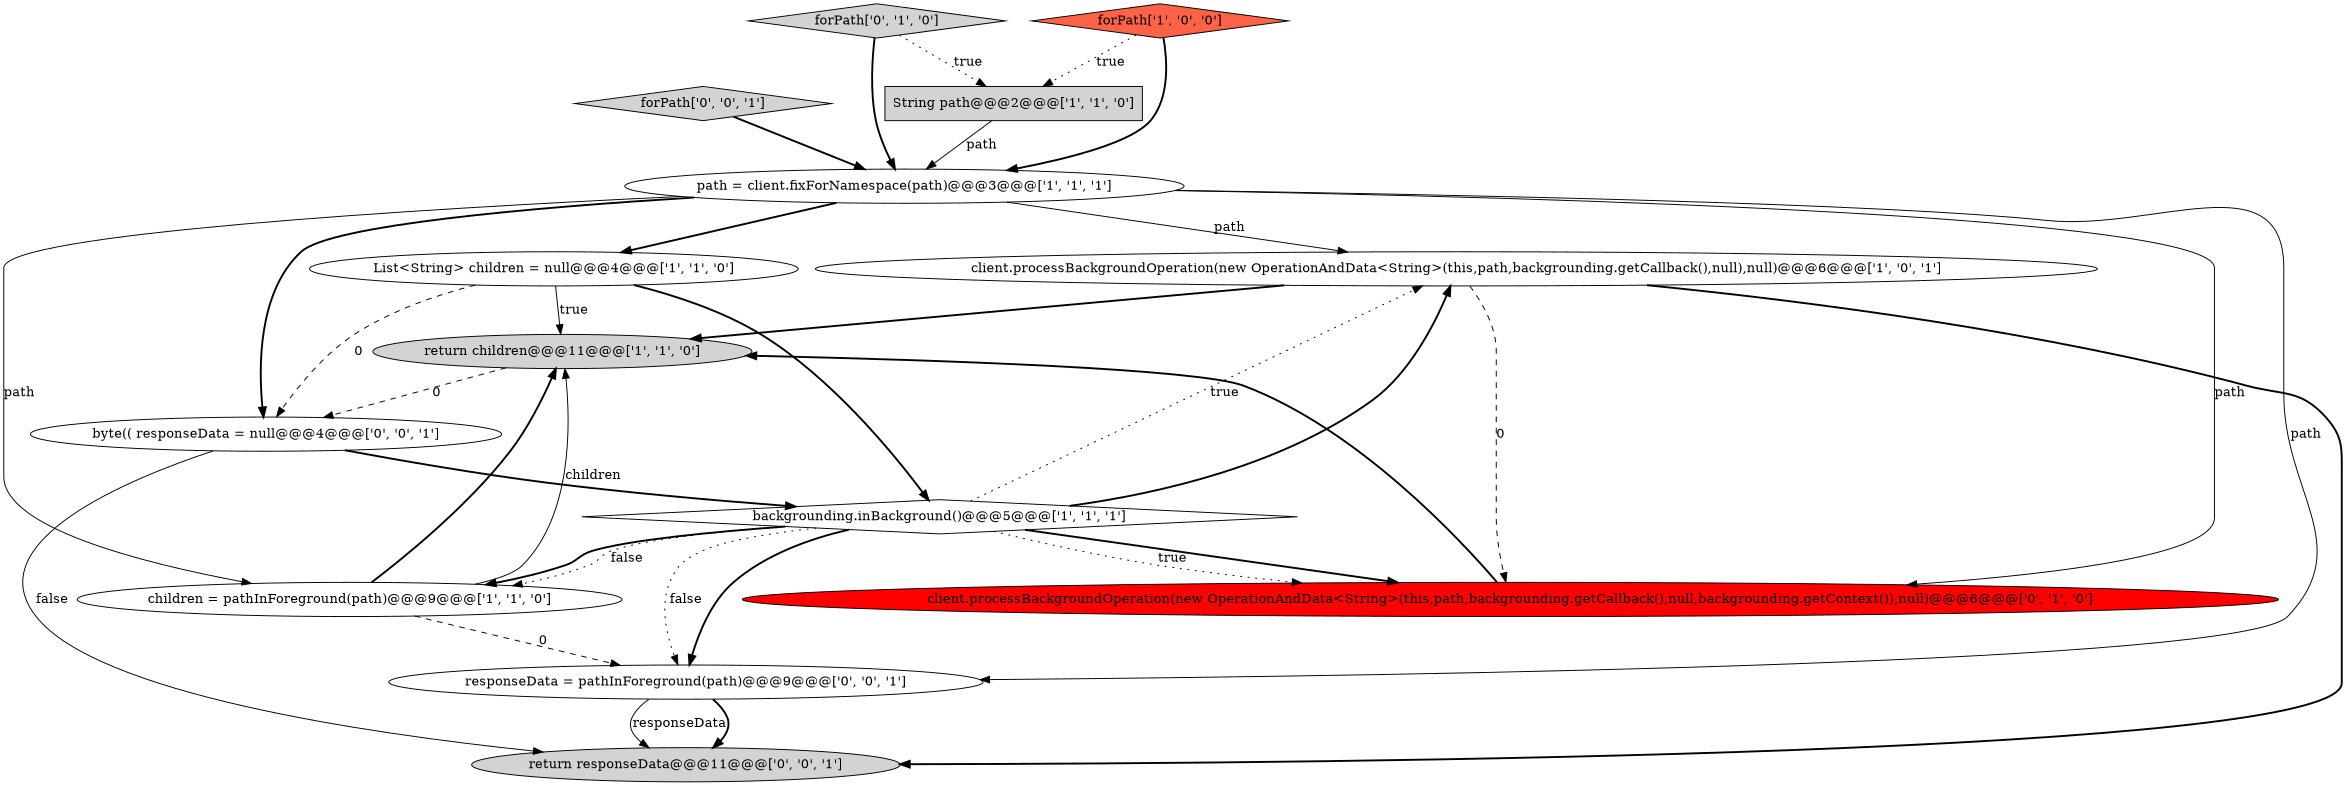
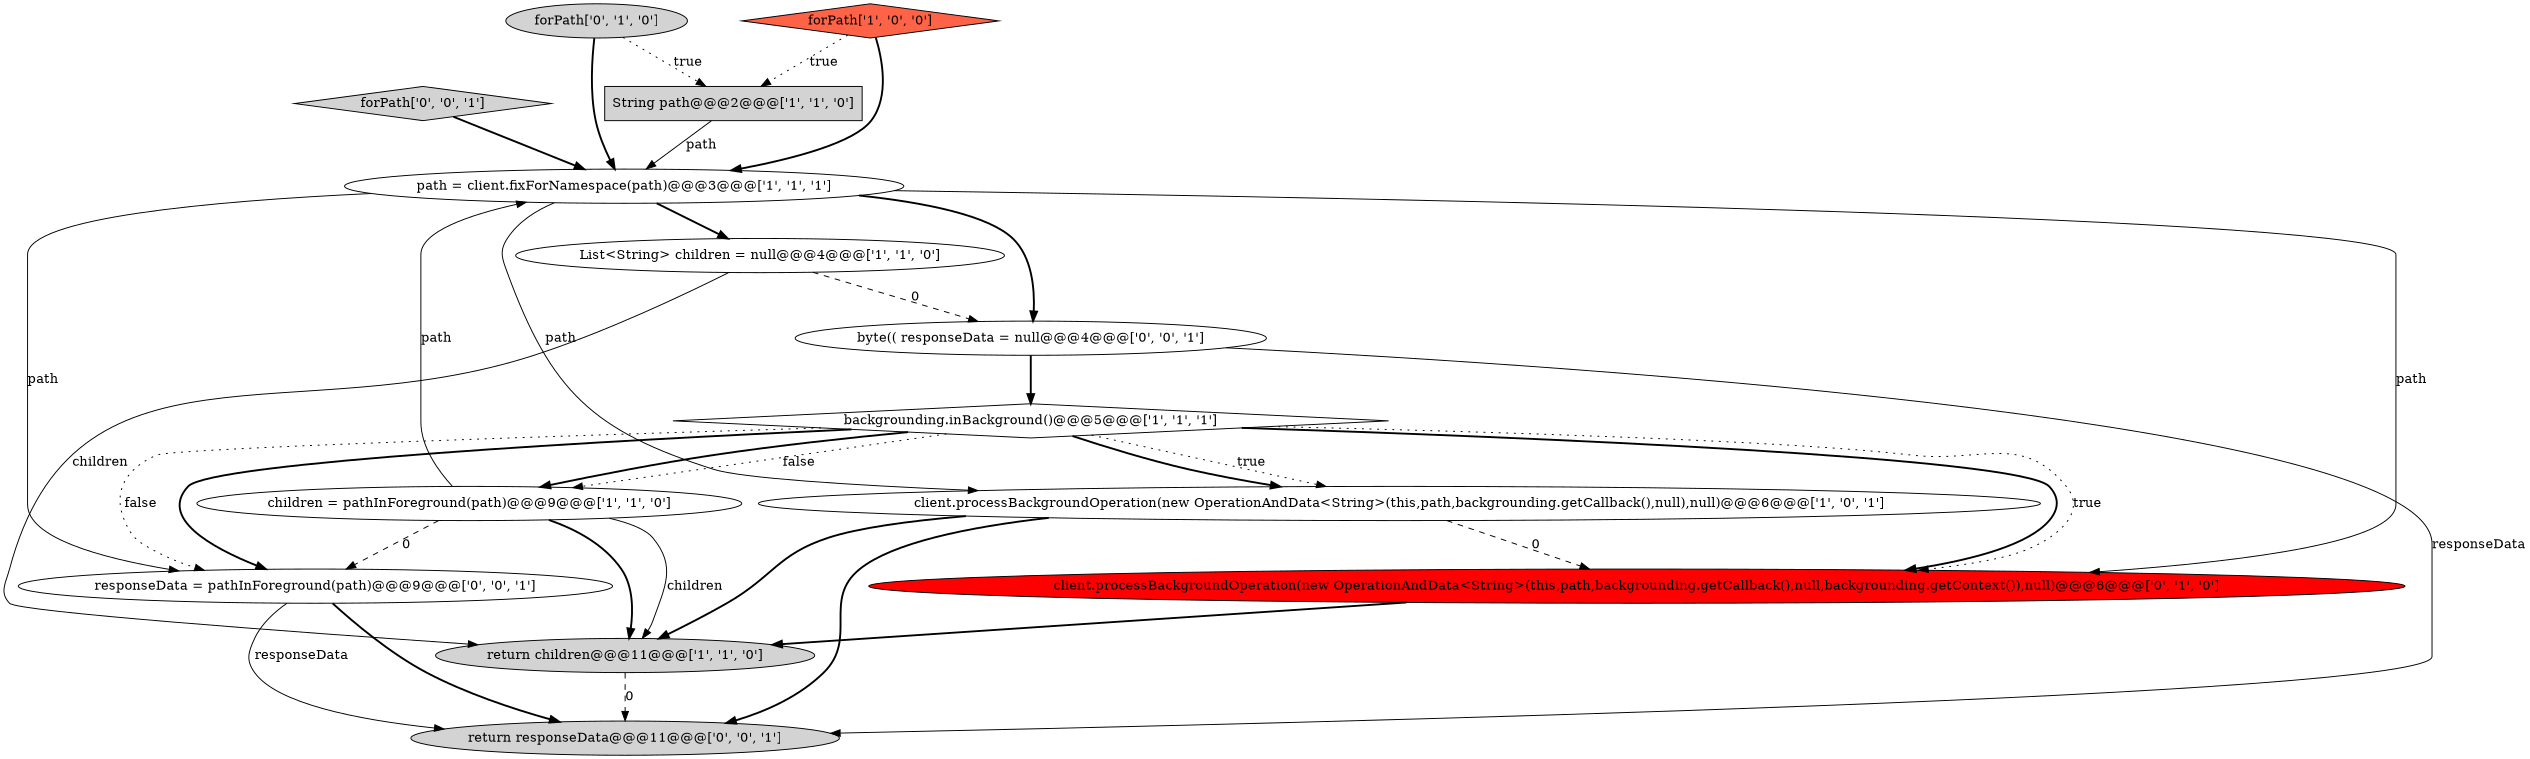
node "forPath['0', '1', '0']": shape diamond -> ellipse
edge "path = client.fixForNamespace(path)@@@3@@@['1', '1', '1']" -> "children = pathInForeground(path)@@@9@@@['1', '1', '0']": reversed
edge "List<String> children = null@@@4@@@['1', '1', '0']" -> "return children@@@11@@@['1', '1', '0']": label "true" -> "children"
edge "List<String> children = null@@@4@@@['1', '1', '0']" -> "backgrounding.inBackground()@@@5@@@['1', '1', '1']": removed
edge "return children@@@11@@@['1', '1', '0']" -> "byte(( responseData = null@@@4@@@['0', '0', '1']": now "return children@@@11@@@['1', '1', '0']" -> "return responseData@@@11@@@['0', '0', '1']"
edge "byte(( responseData = null@@@4@@@['0', '0', '1']" -> "return responseData@@@11@@@['0', '0', '1']": label "false" -> "responseData"
